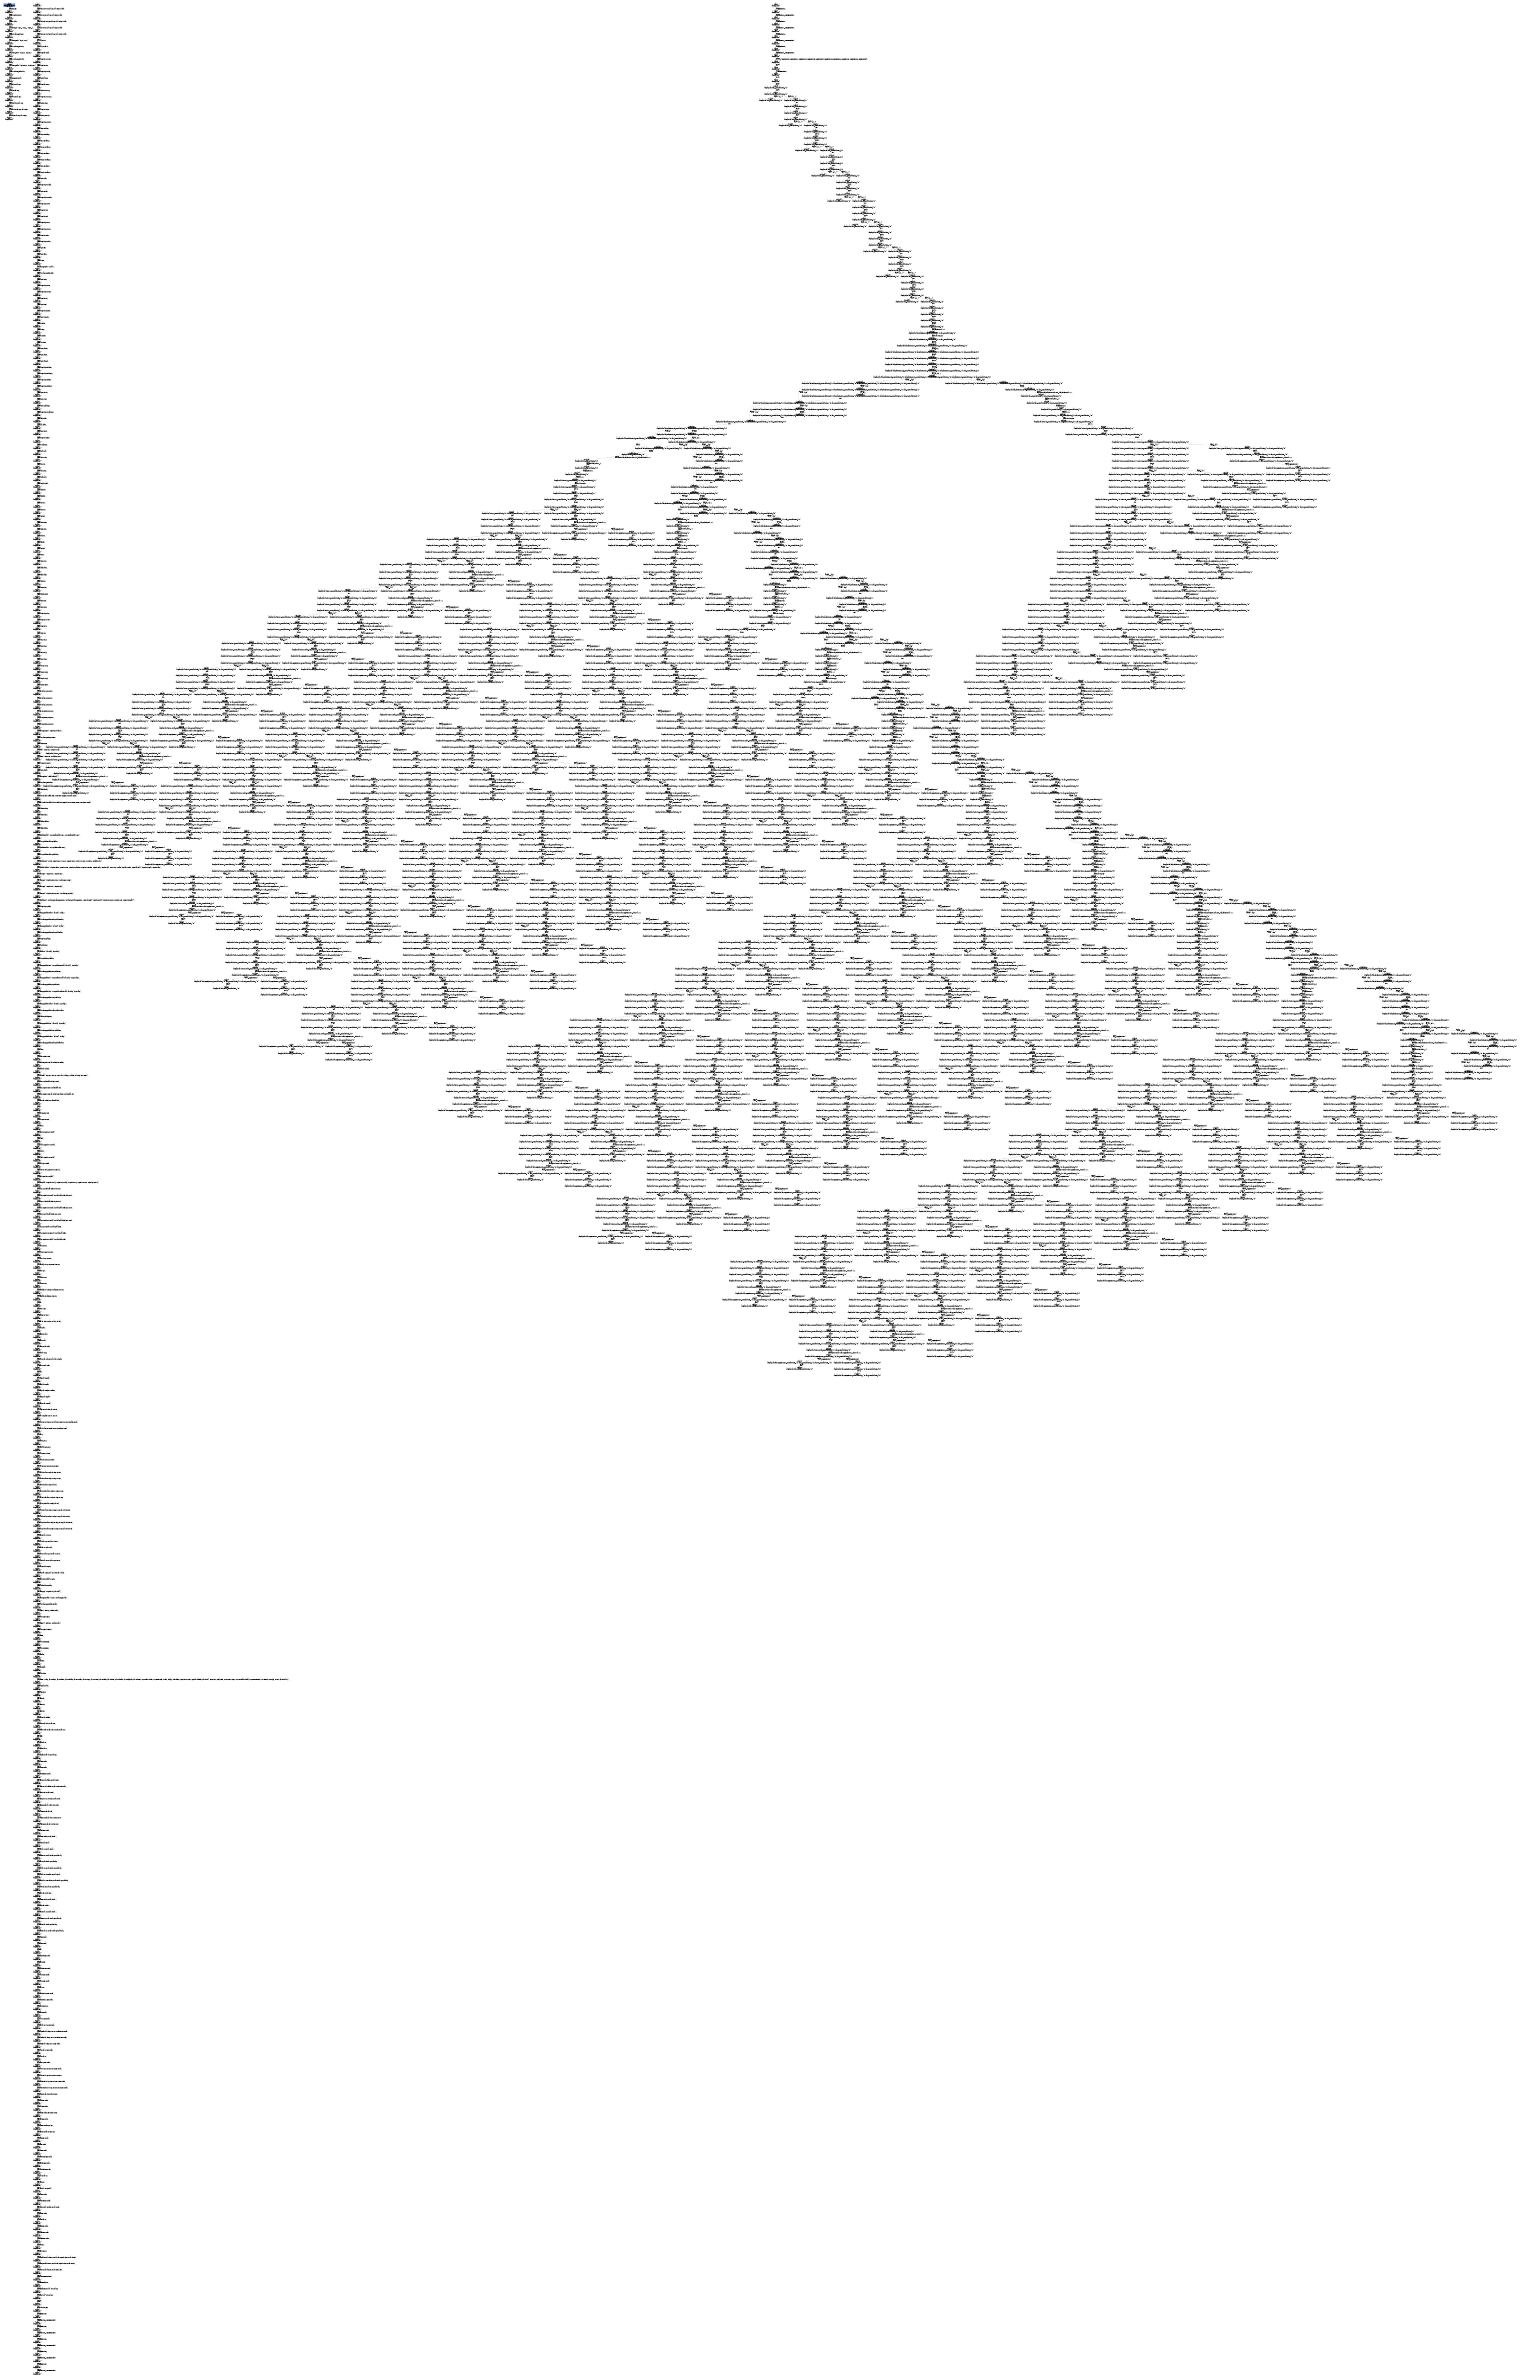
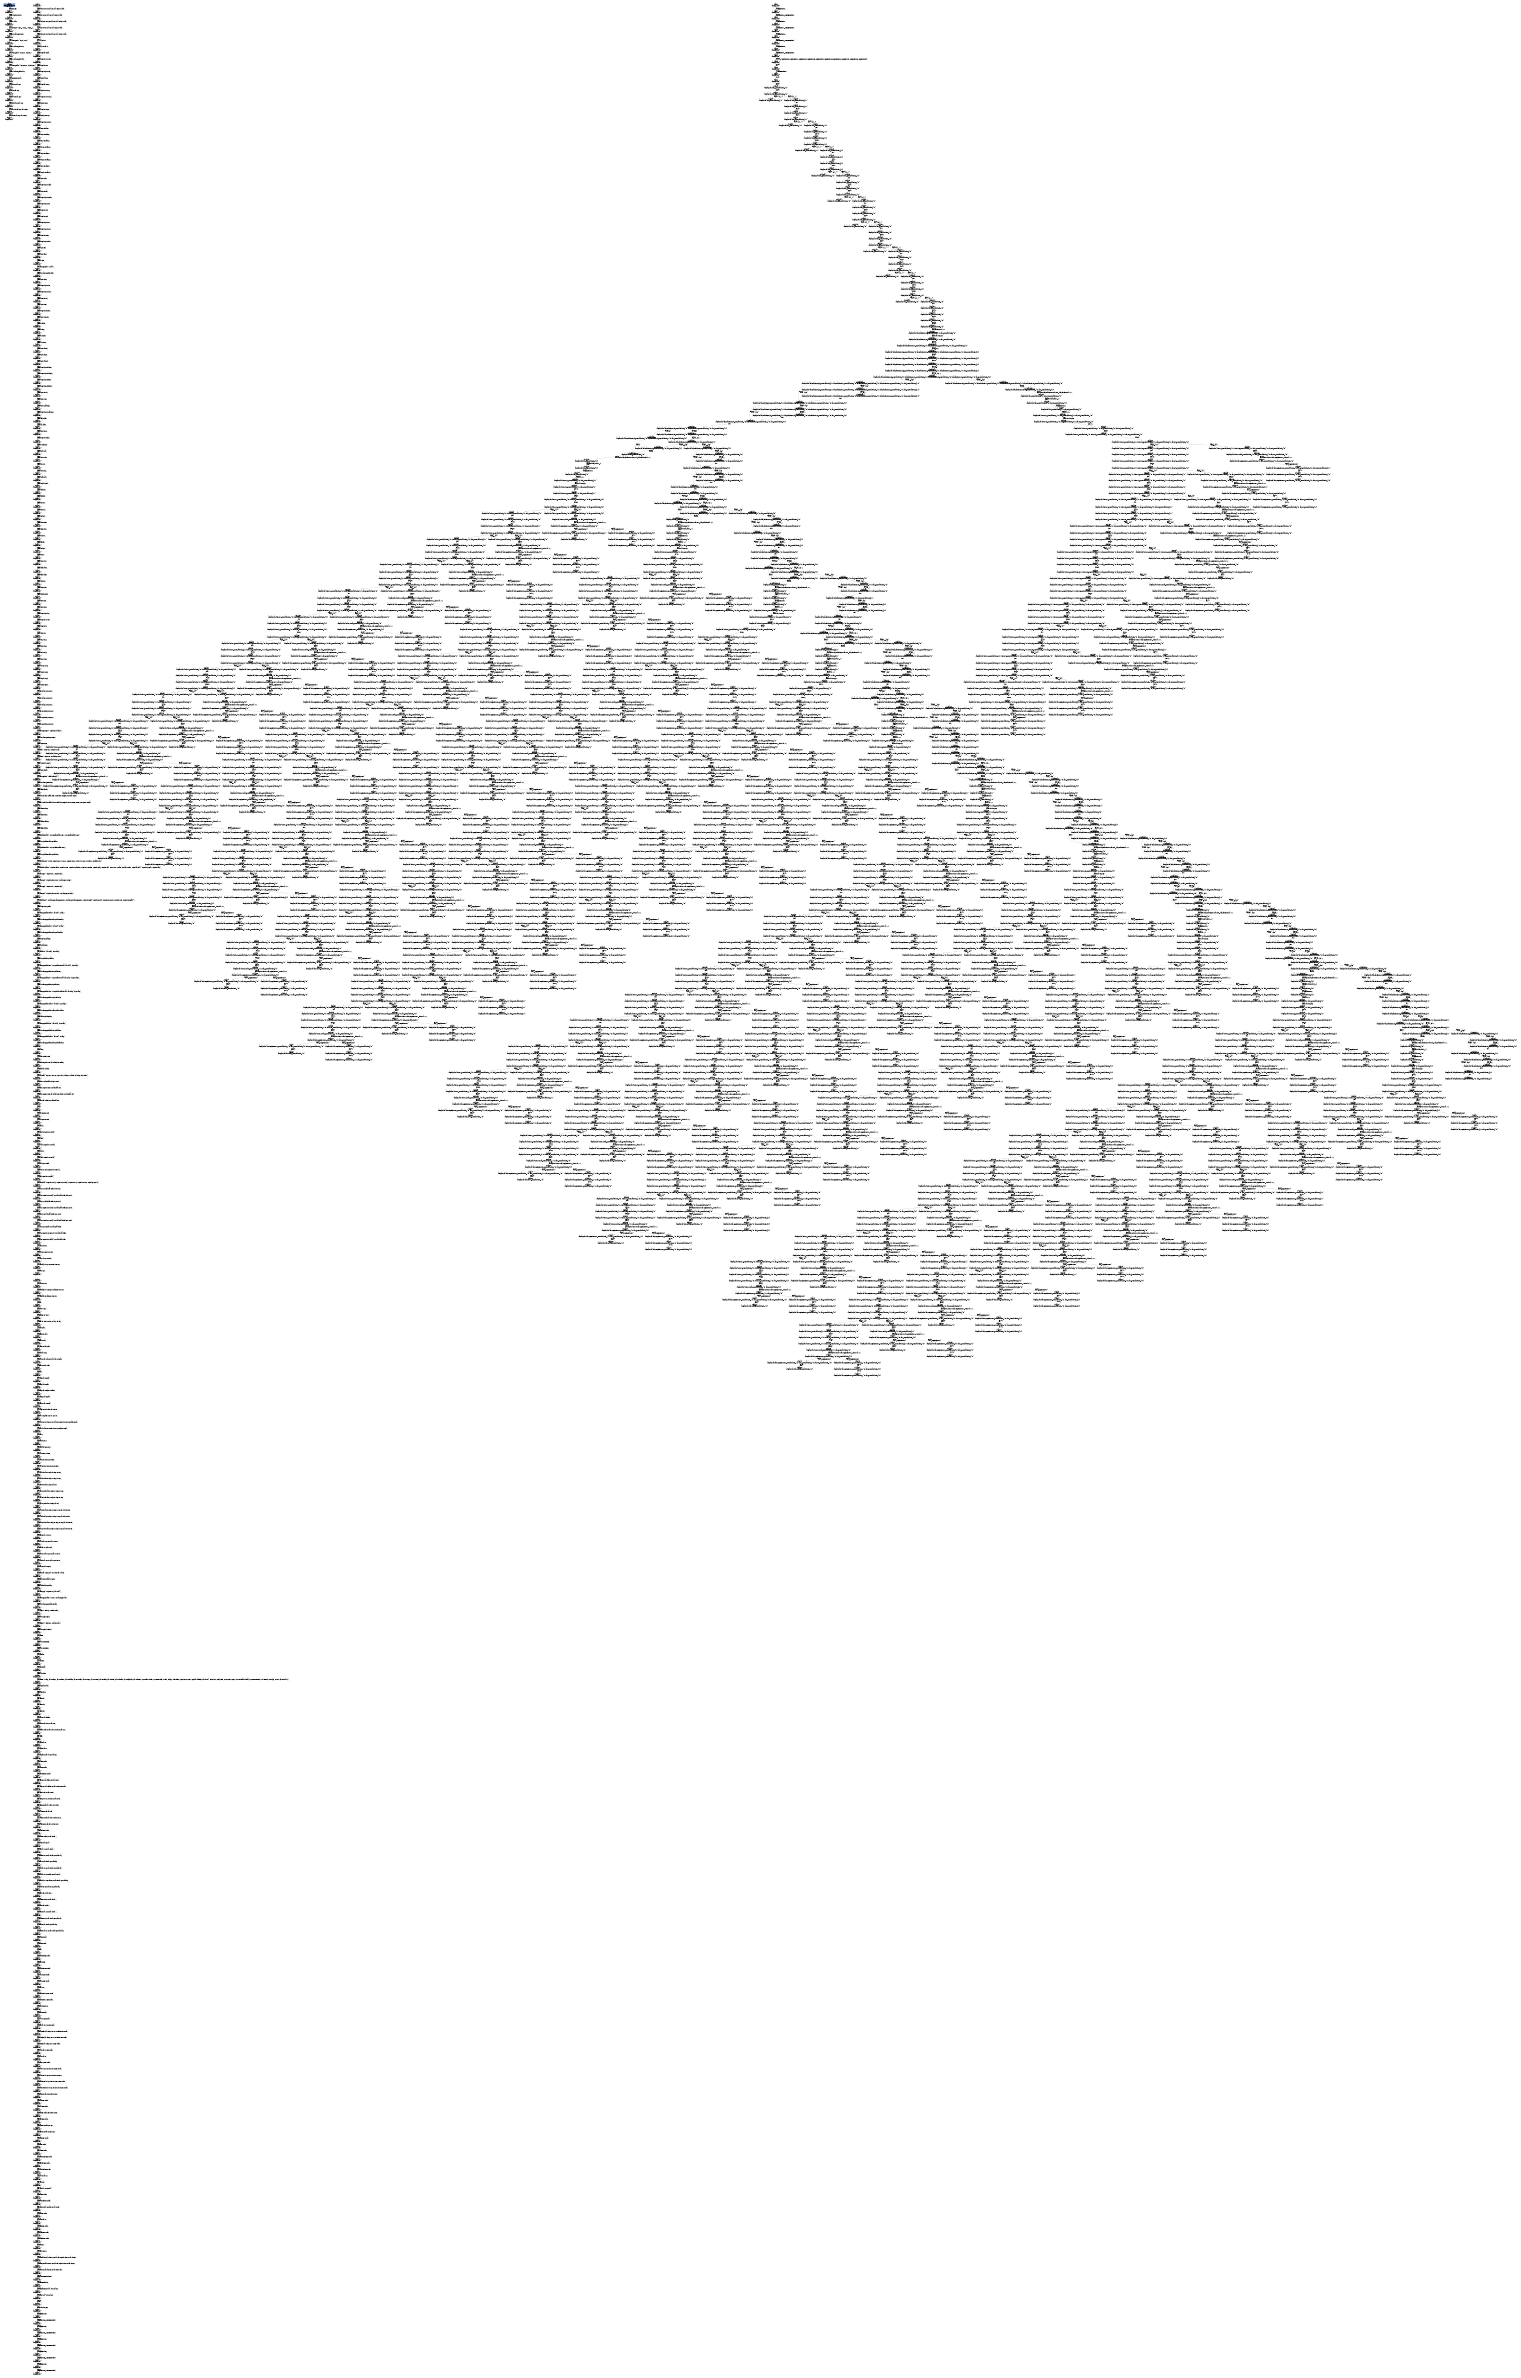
edge "457 @ N324 main ValueAnalysisState: []" -> "458 @ N325 main ValueAnalysisState: []": removed, label "Line 1027: void *alloca(size_t __size);"
